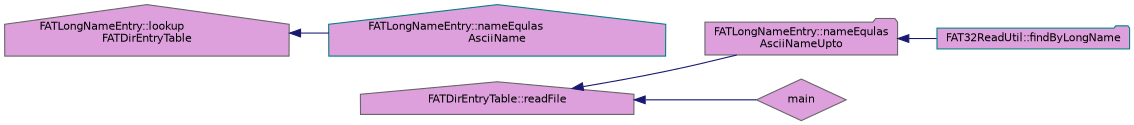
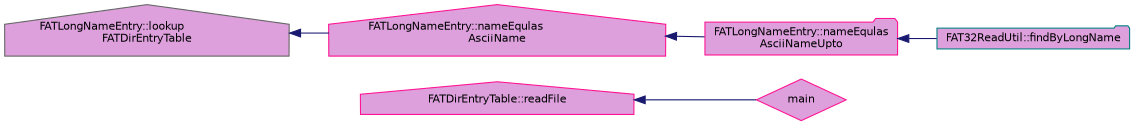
node "FATLongNameEntry::nameEqulas AsciiName": color teal -> deeppink
node "FATLongNameEntry::nameEqulas AsciiNameUpto": color gray40 -> deeppink
edge "FATLongNameEntry::nameEqulas AsciiNameUpto" -> "FATDirEntryTable::readFile": now "FATLongNameEntry::nameEqulas AsciiNameUpto" -> "FATLongNameEntry::nameEqulas AsciiName"
node "FATDirEntryTable::readFile": color gray40 -> deeppink
node "main": color gray40 -> deeppink
